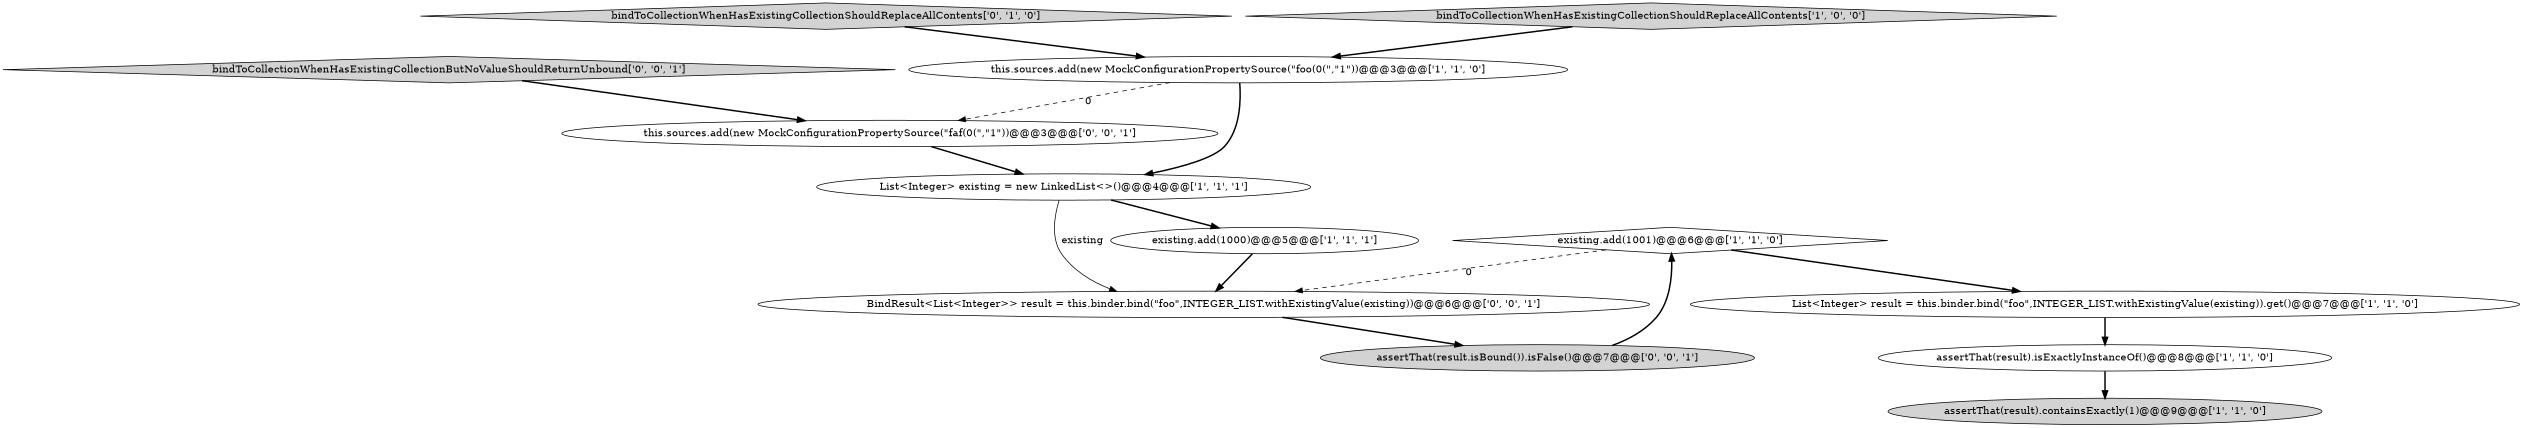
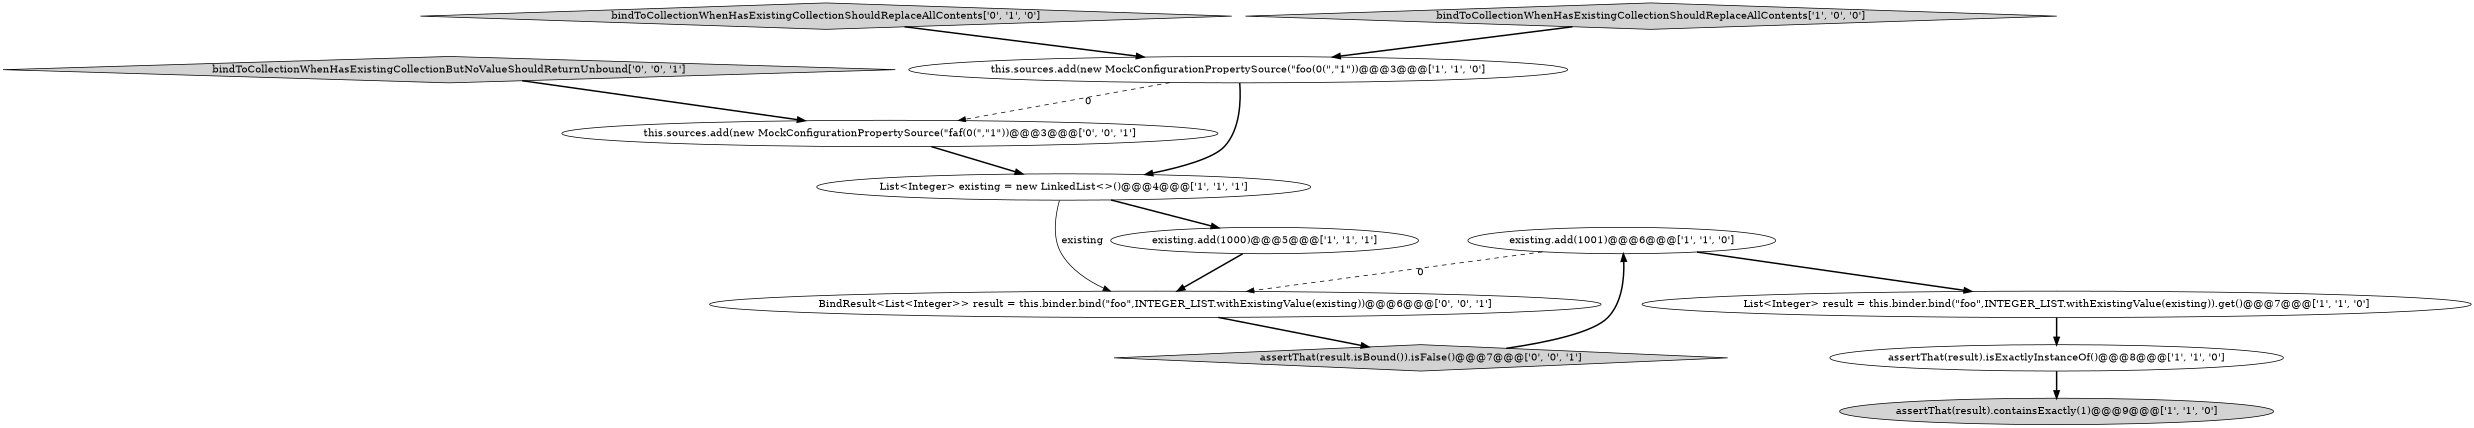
node "existing.add(1001)@@@6@@@['1', '1', '0']": shape diamond -> ellipse
node "assertThat(result.isBound()).isFalse()@@@7@@@['0', '0', '1']": shape ellipse -> diamond
